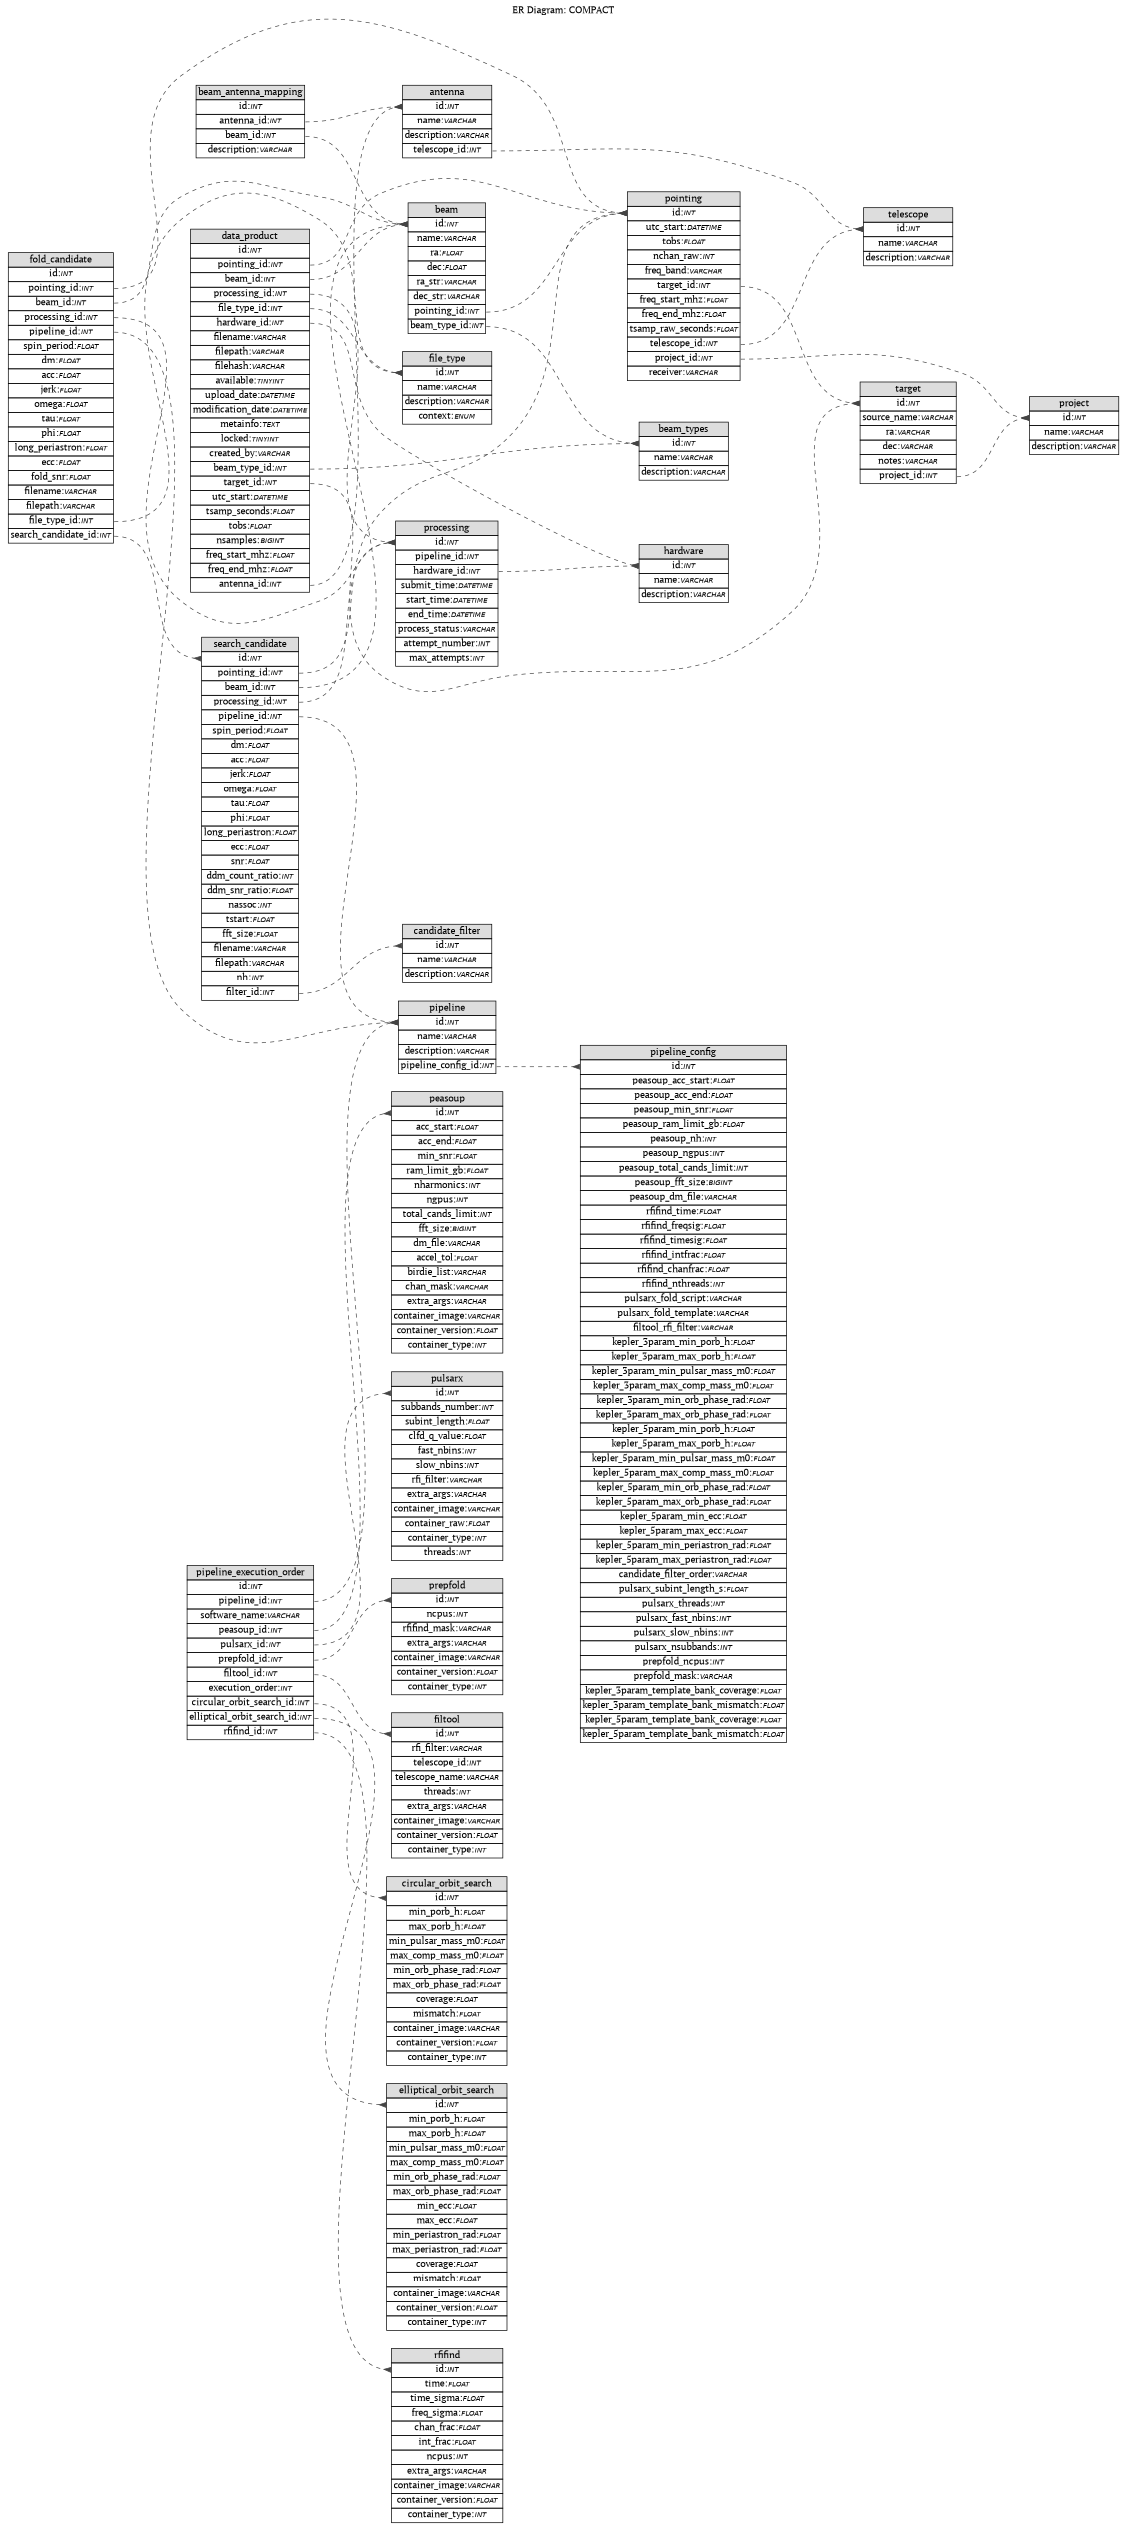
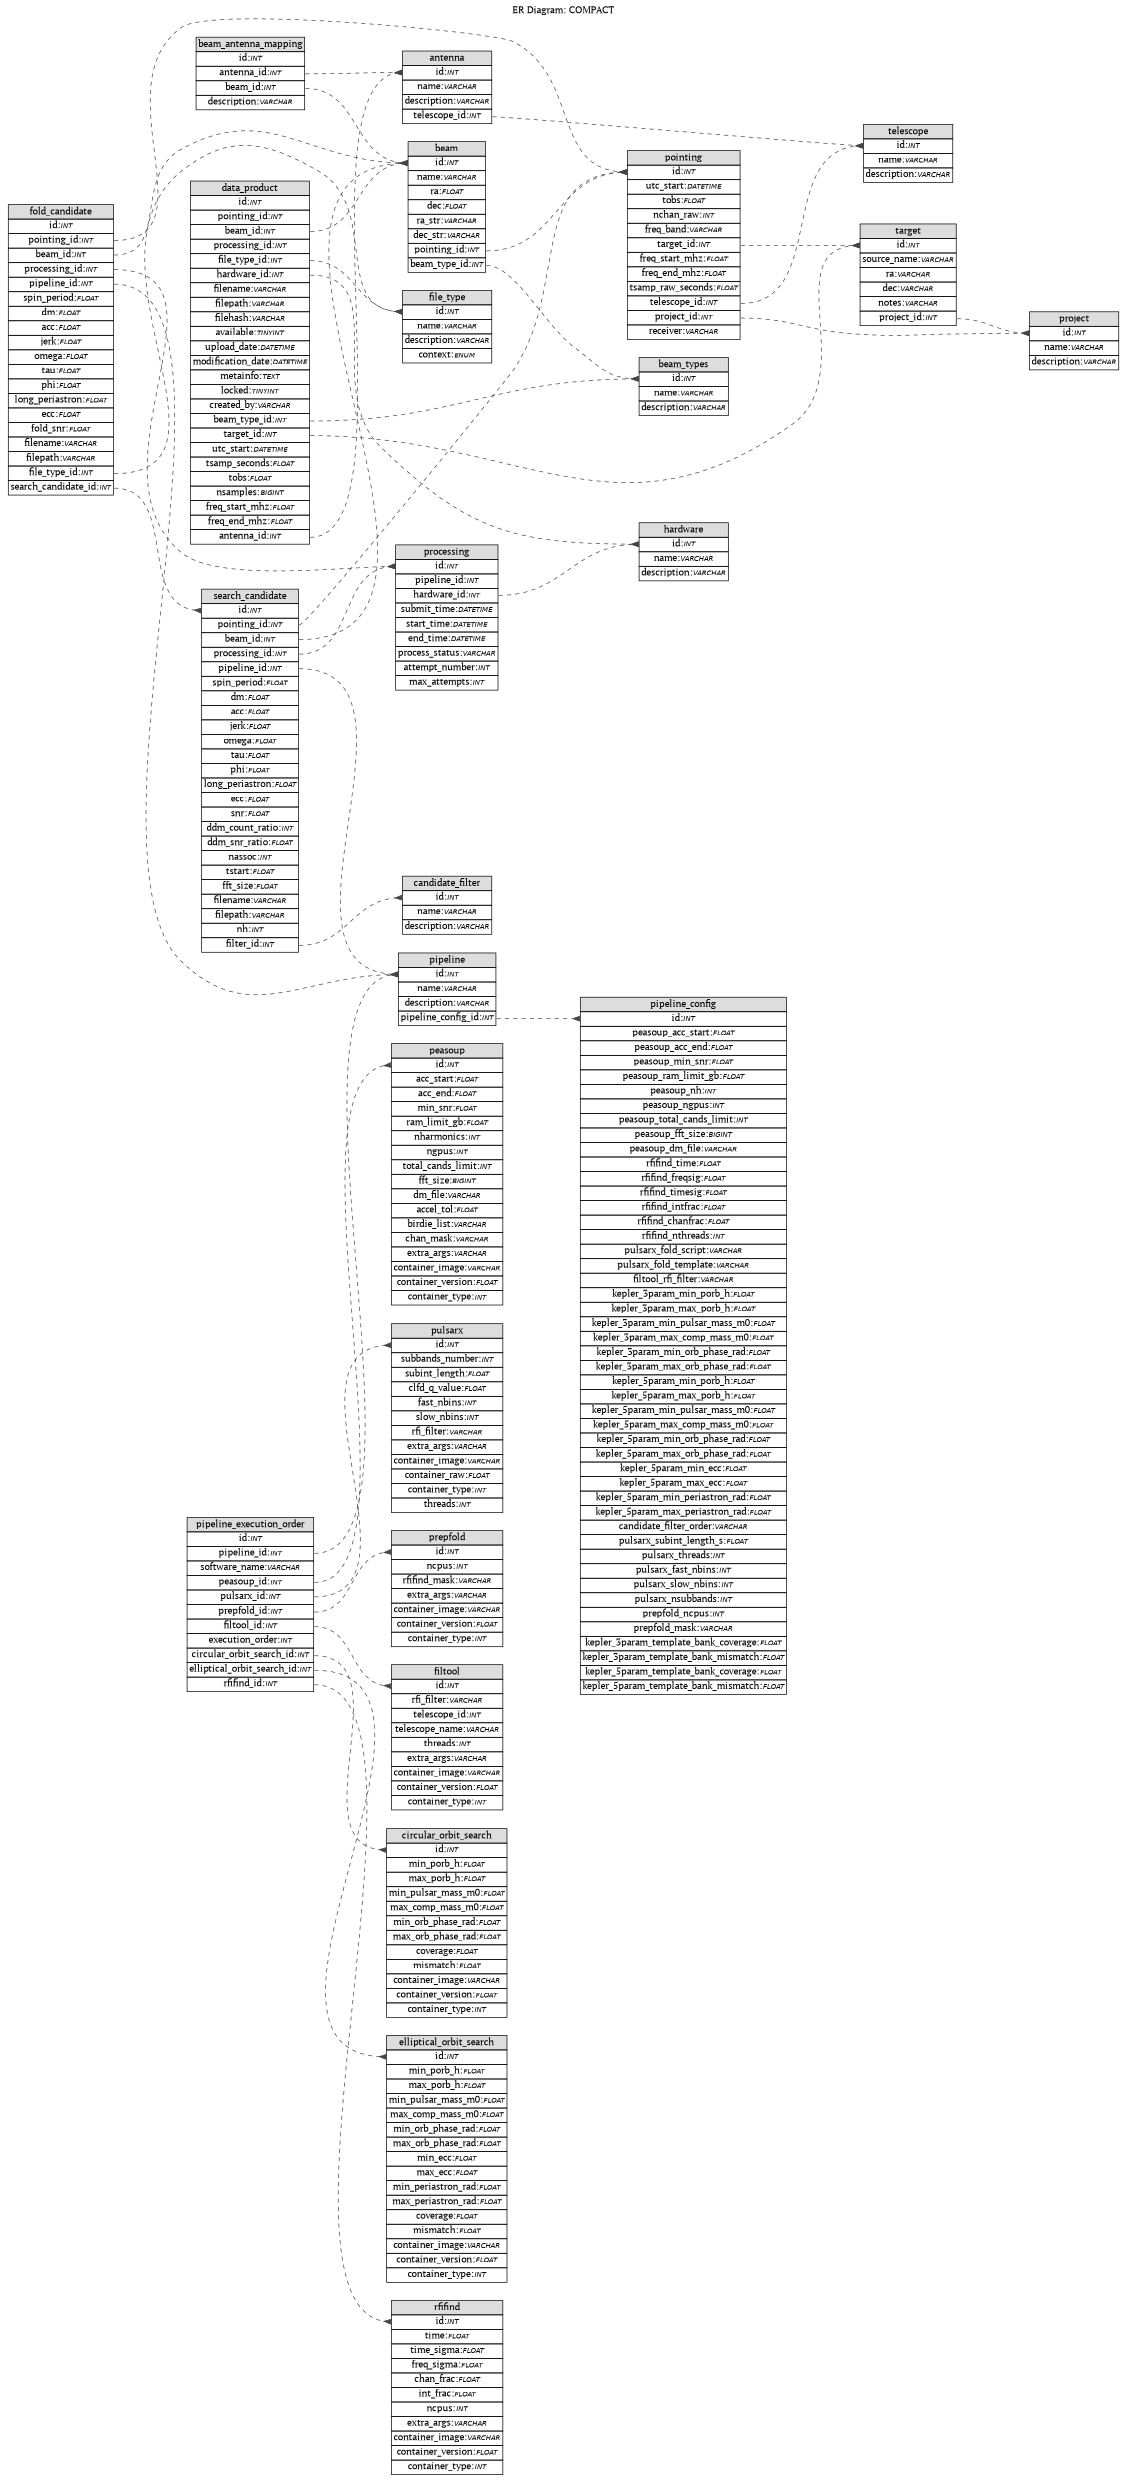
edge "data_product" -> "pointing": removed
edge "data_product" -> "processing": removed
